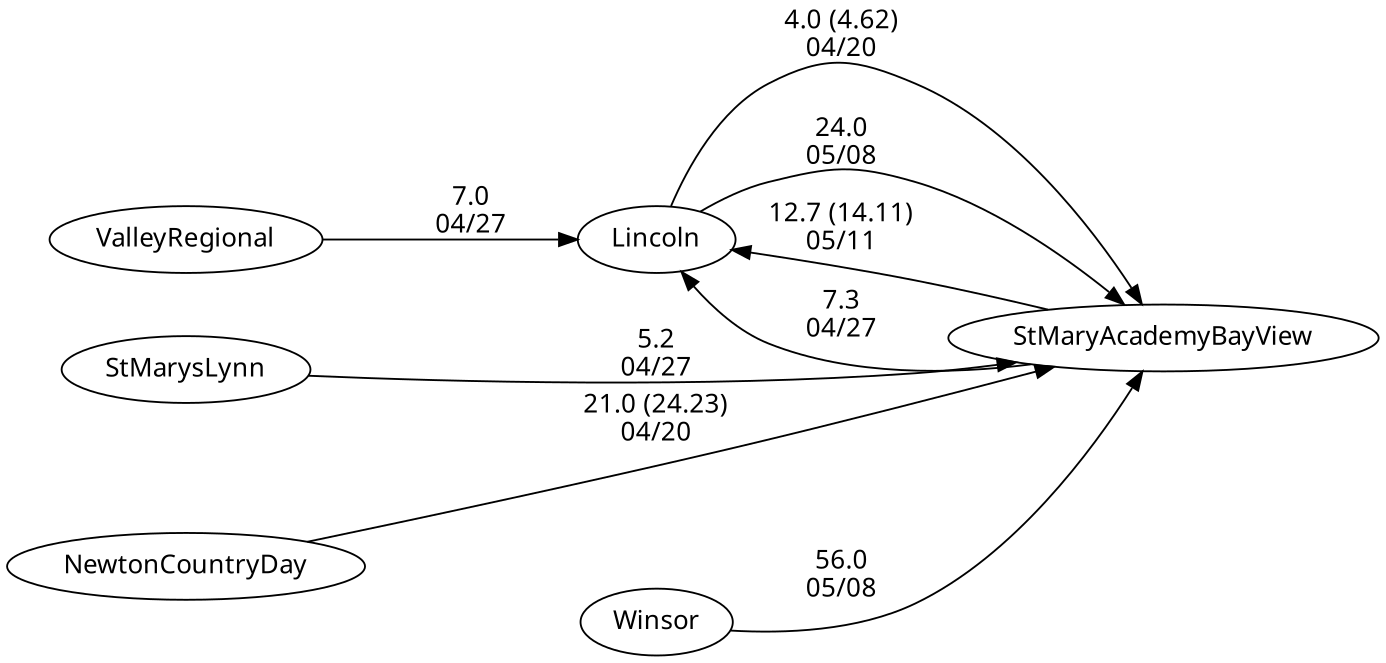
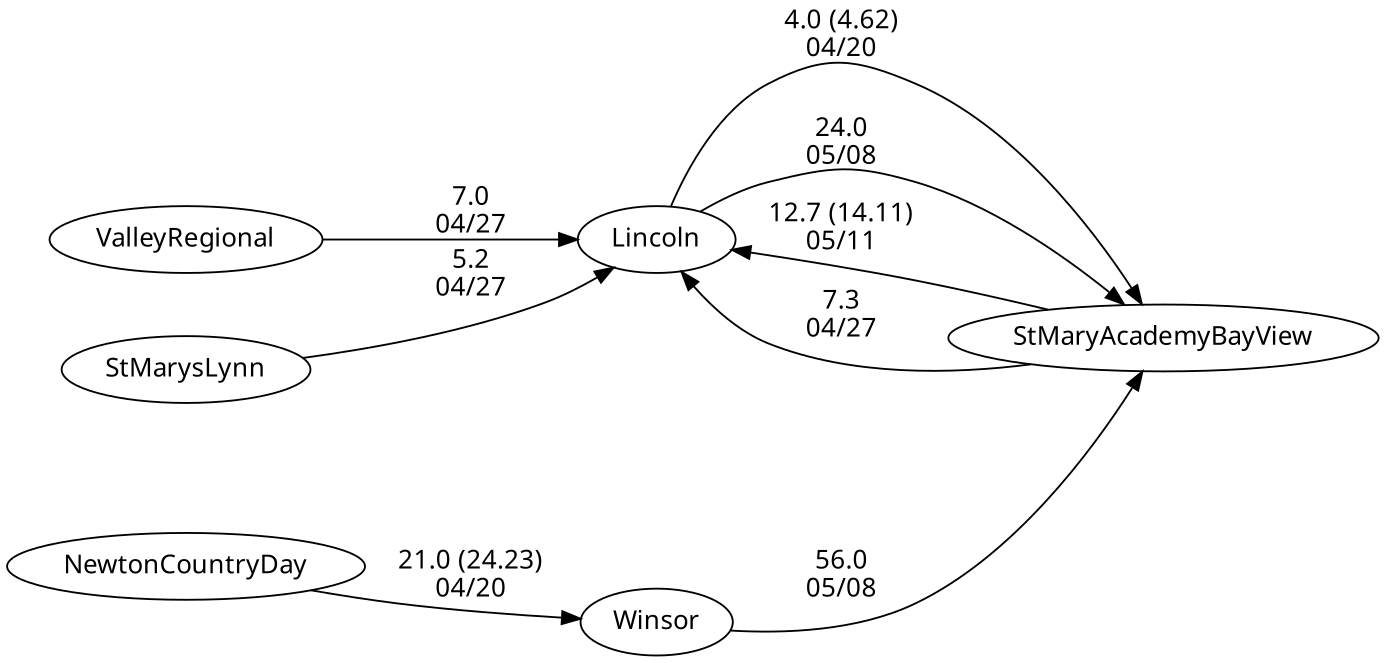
edge "StMarysLynn" -> "StMaryAcademyBayView": now "StMarysLynn" -> "Lincoln"
edge "NewtonCountryDay" -> "StMaryAcademyBayView": now "NewtonCountryDay" -> "Winsor"
